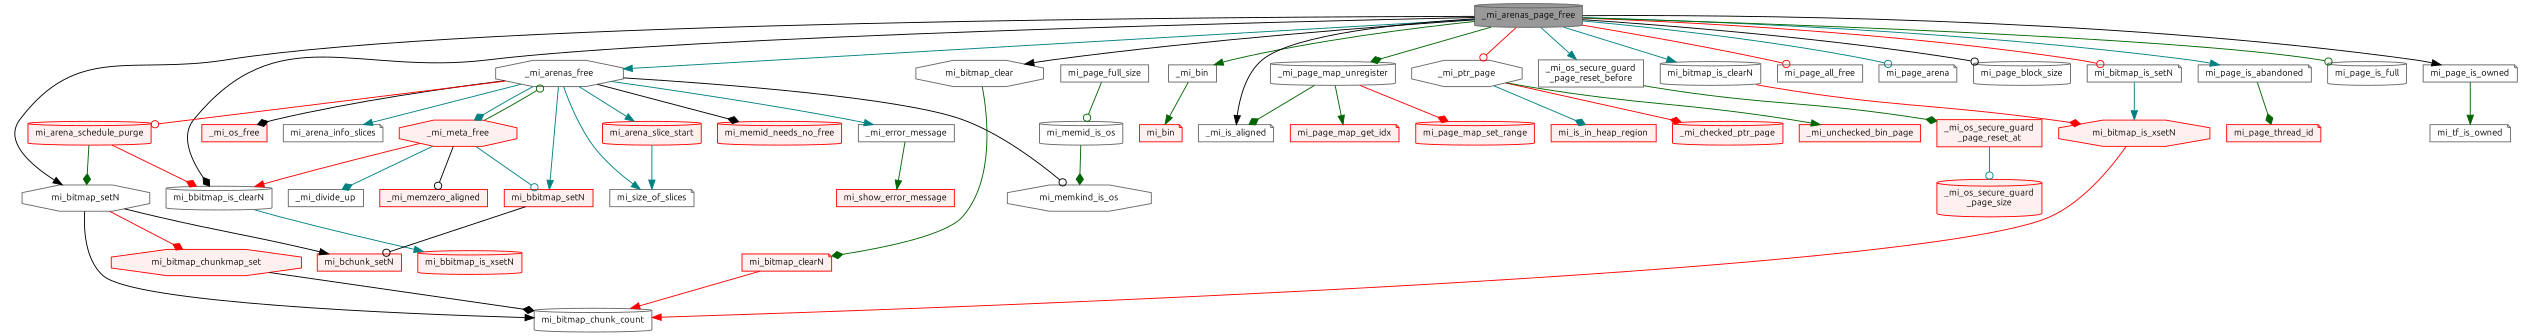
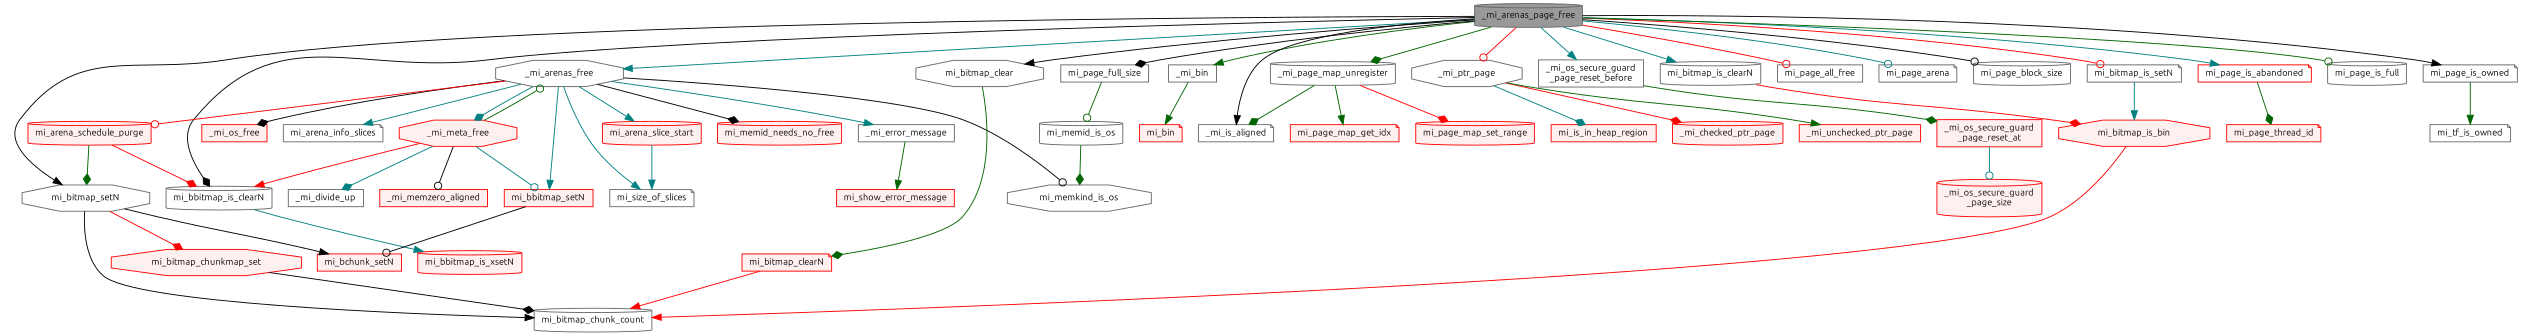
edge "_mi_arenas_page_free" -> "mi_page_full_size": added
node "mi_page_is_abandoned": color grey40 -> red
node "_mi_unchecked_bin_page": label "_mi_unchecked_bin_page" -> "_mi_unchecked_ptr_page"
node "mi_bitmap_is_xsetN": label "mi_bitmap_is_xsetN" -> "mi_bitmap_is_bin"
